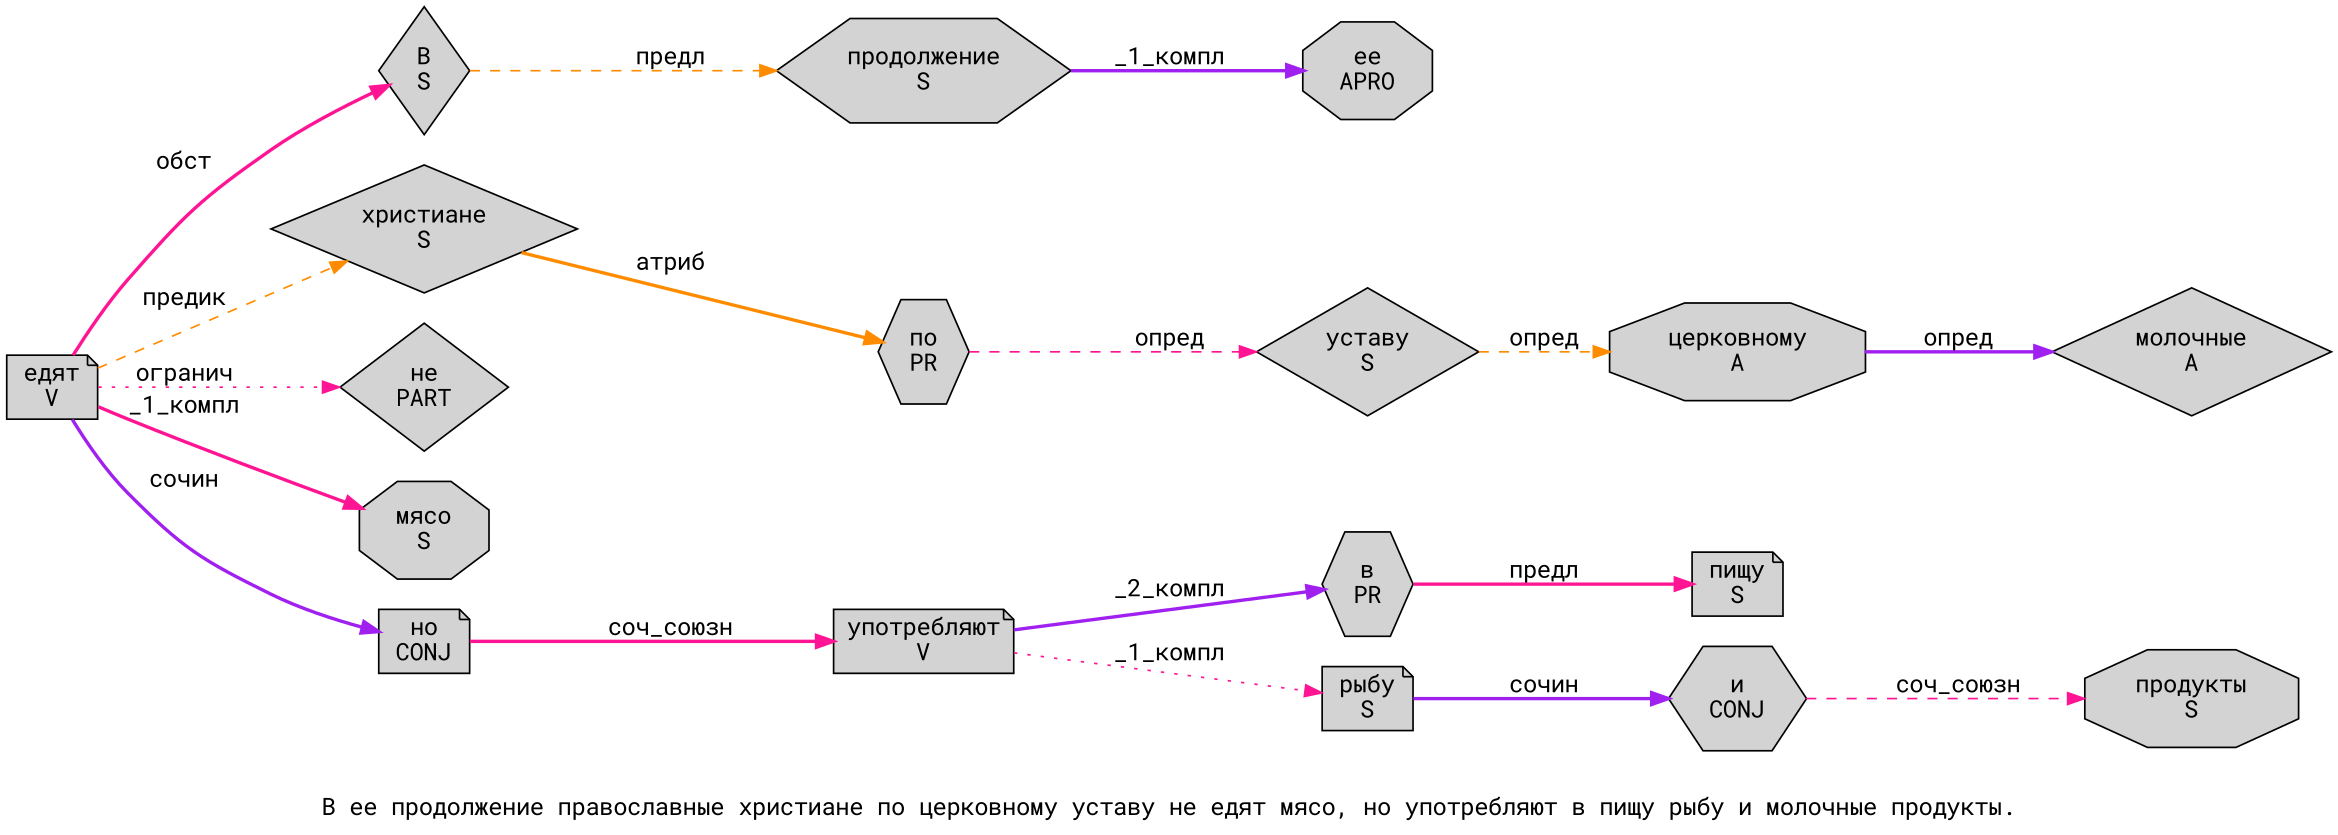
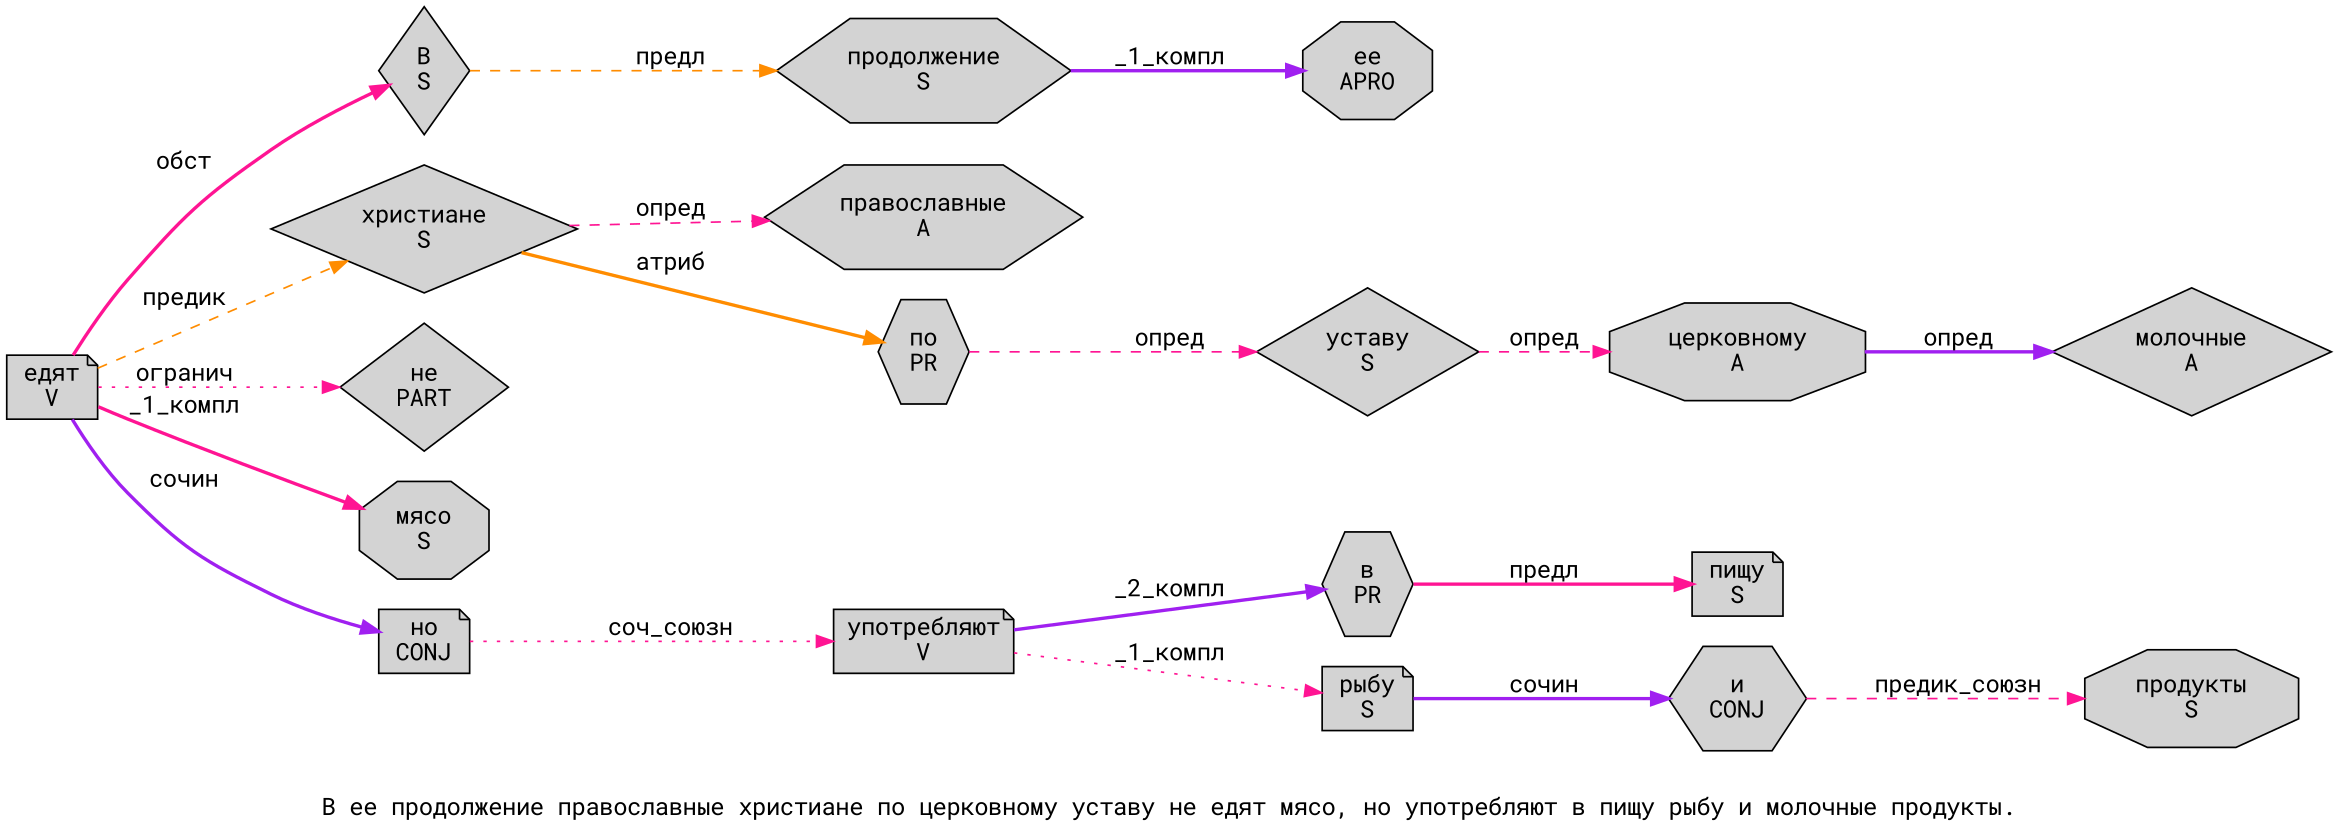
node "православные A": added
edge "уставу S" -> "церковному A": color darkorange -> deeppink
edge "но CONJ" -> "употребляют V": style bold -> dotted
edge "и CONJ" -> "продукты S": label "соч_союзн" -> "предик_союзн"
